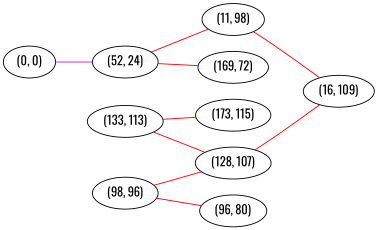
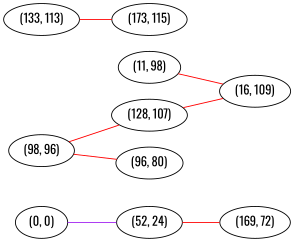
edge "(11, 98)" -- "(52, 24)": removed
edge "(133, 113)" -- "(128, 107)": removed
